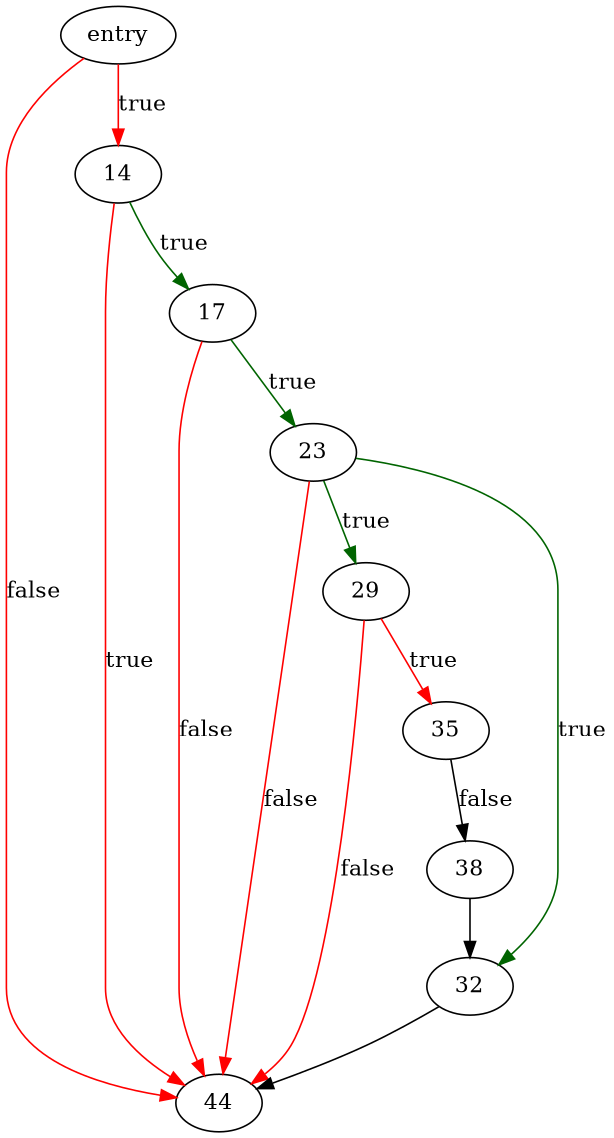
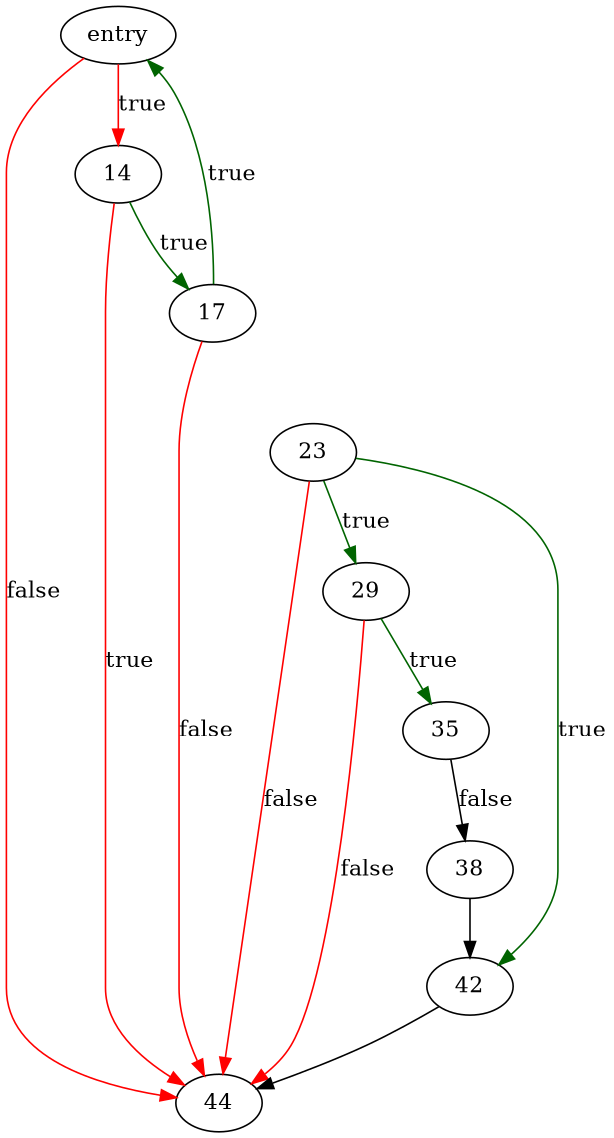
edge "17" -> "23": now "17" -> "entry"
edge "29" -> "35": color red -> darkgreen
node "32": label "32" -> "42"
